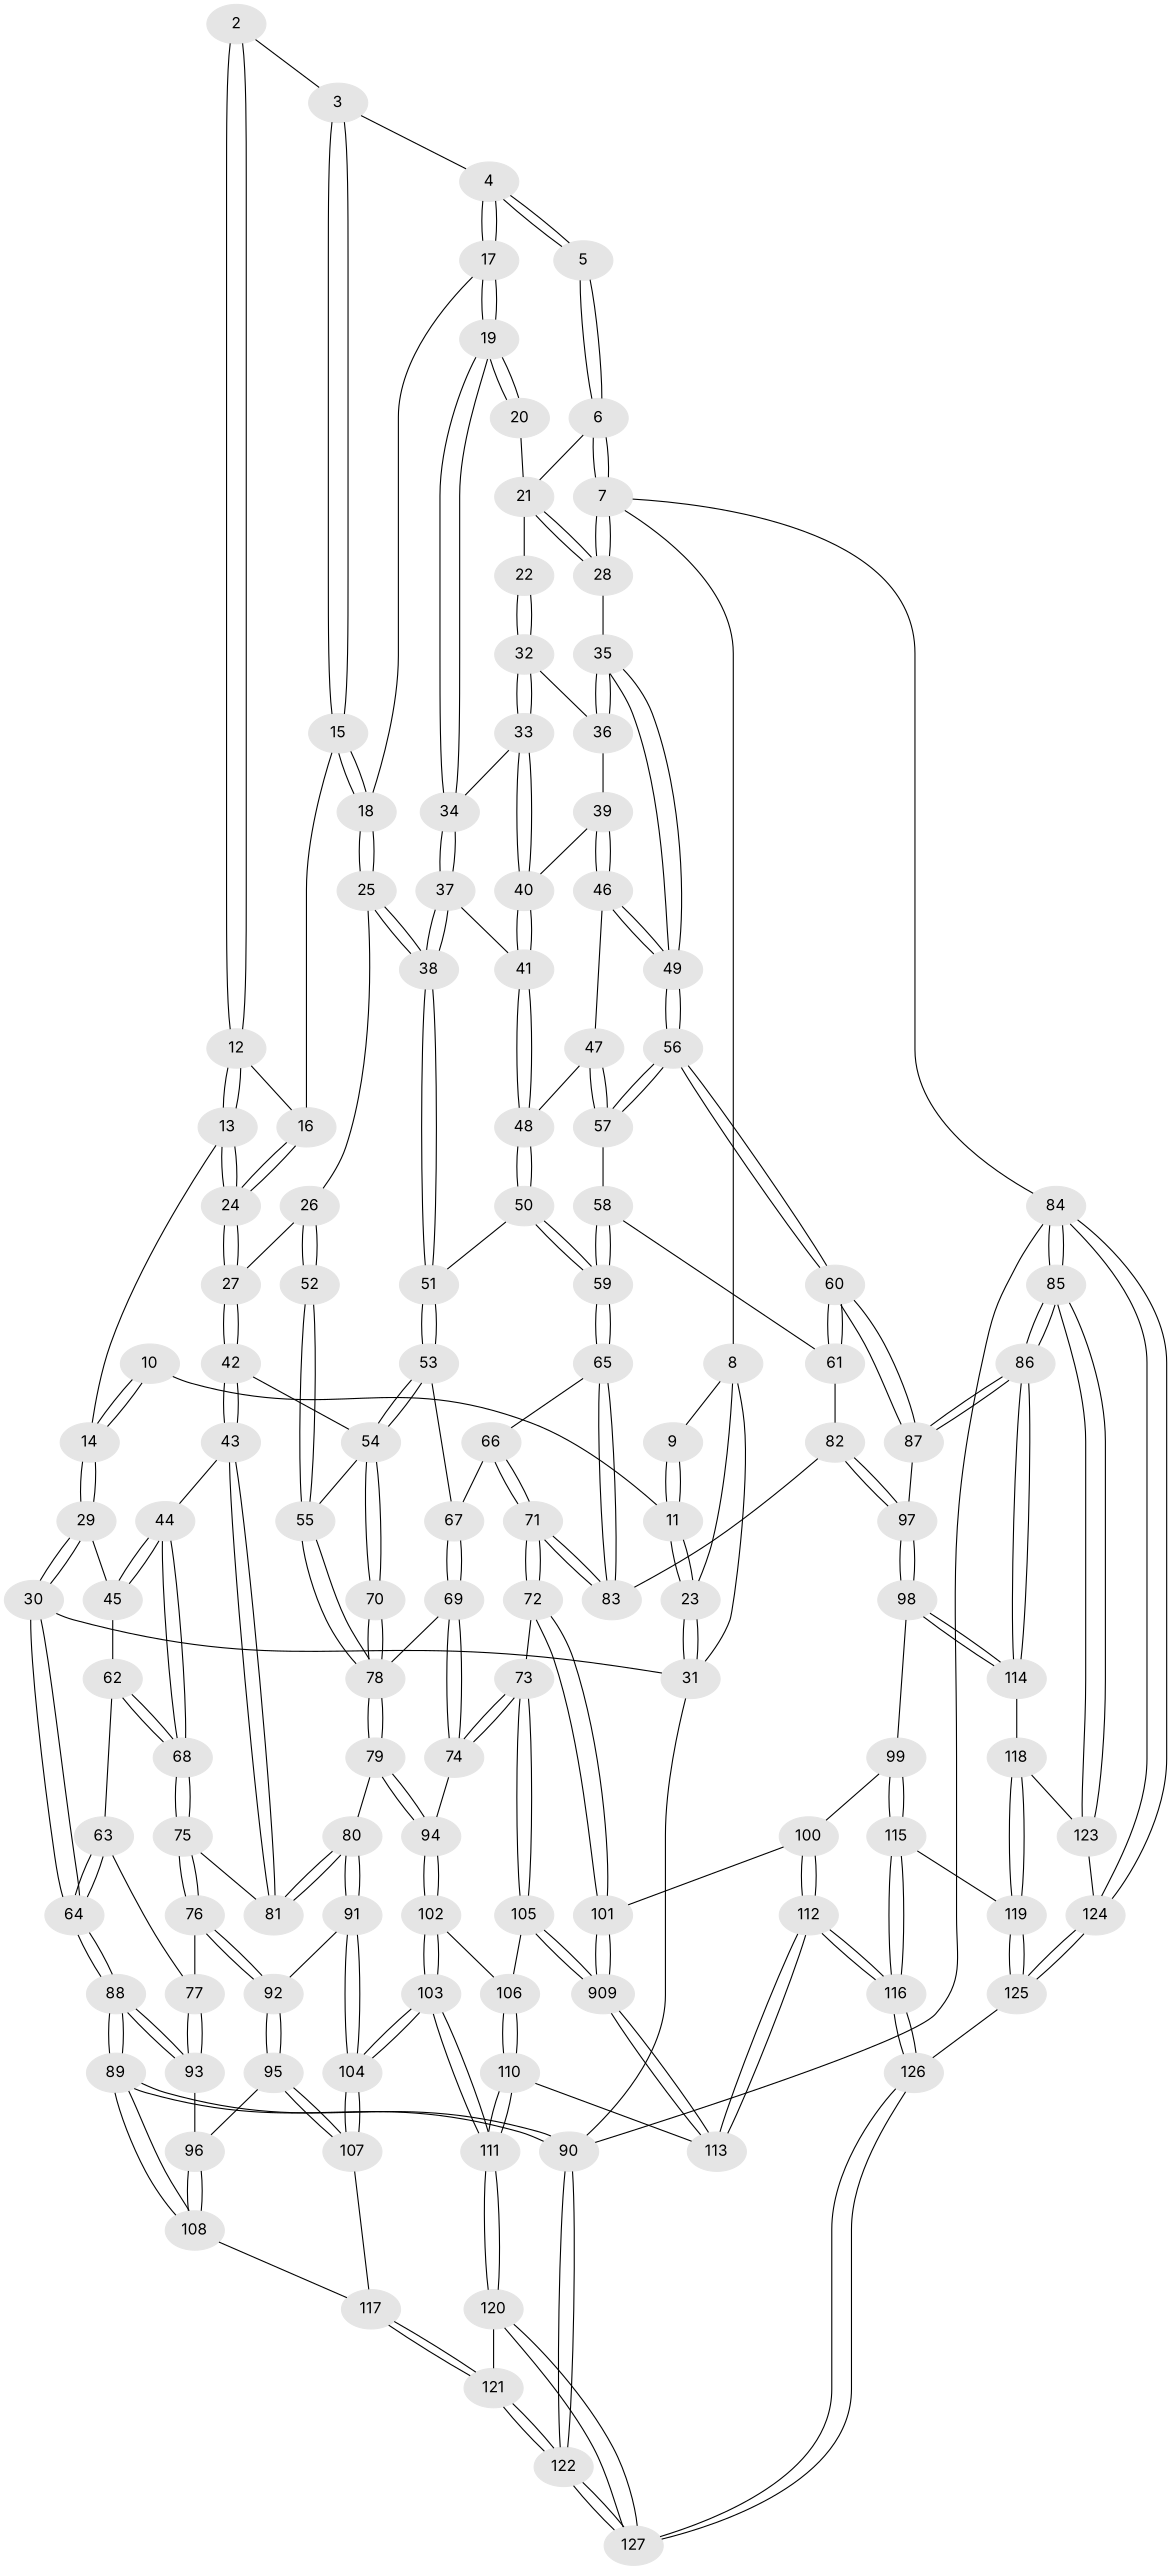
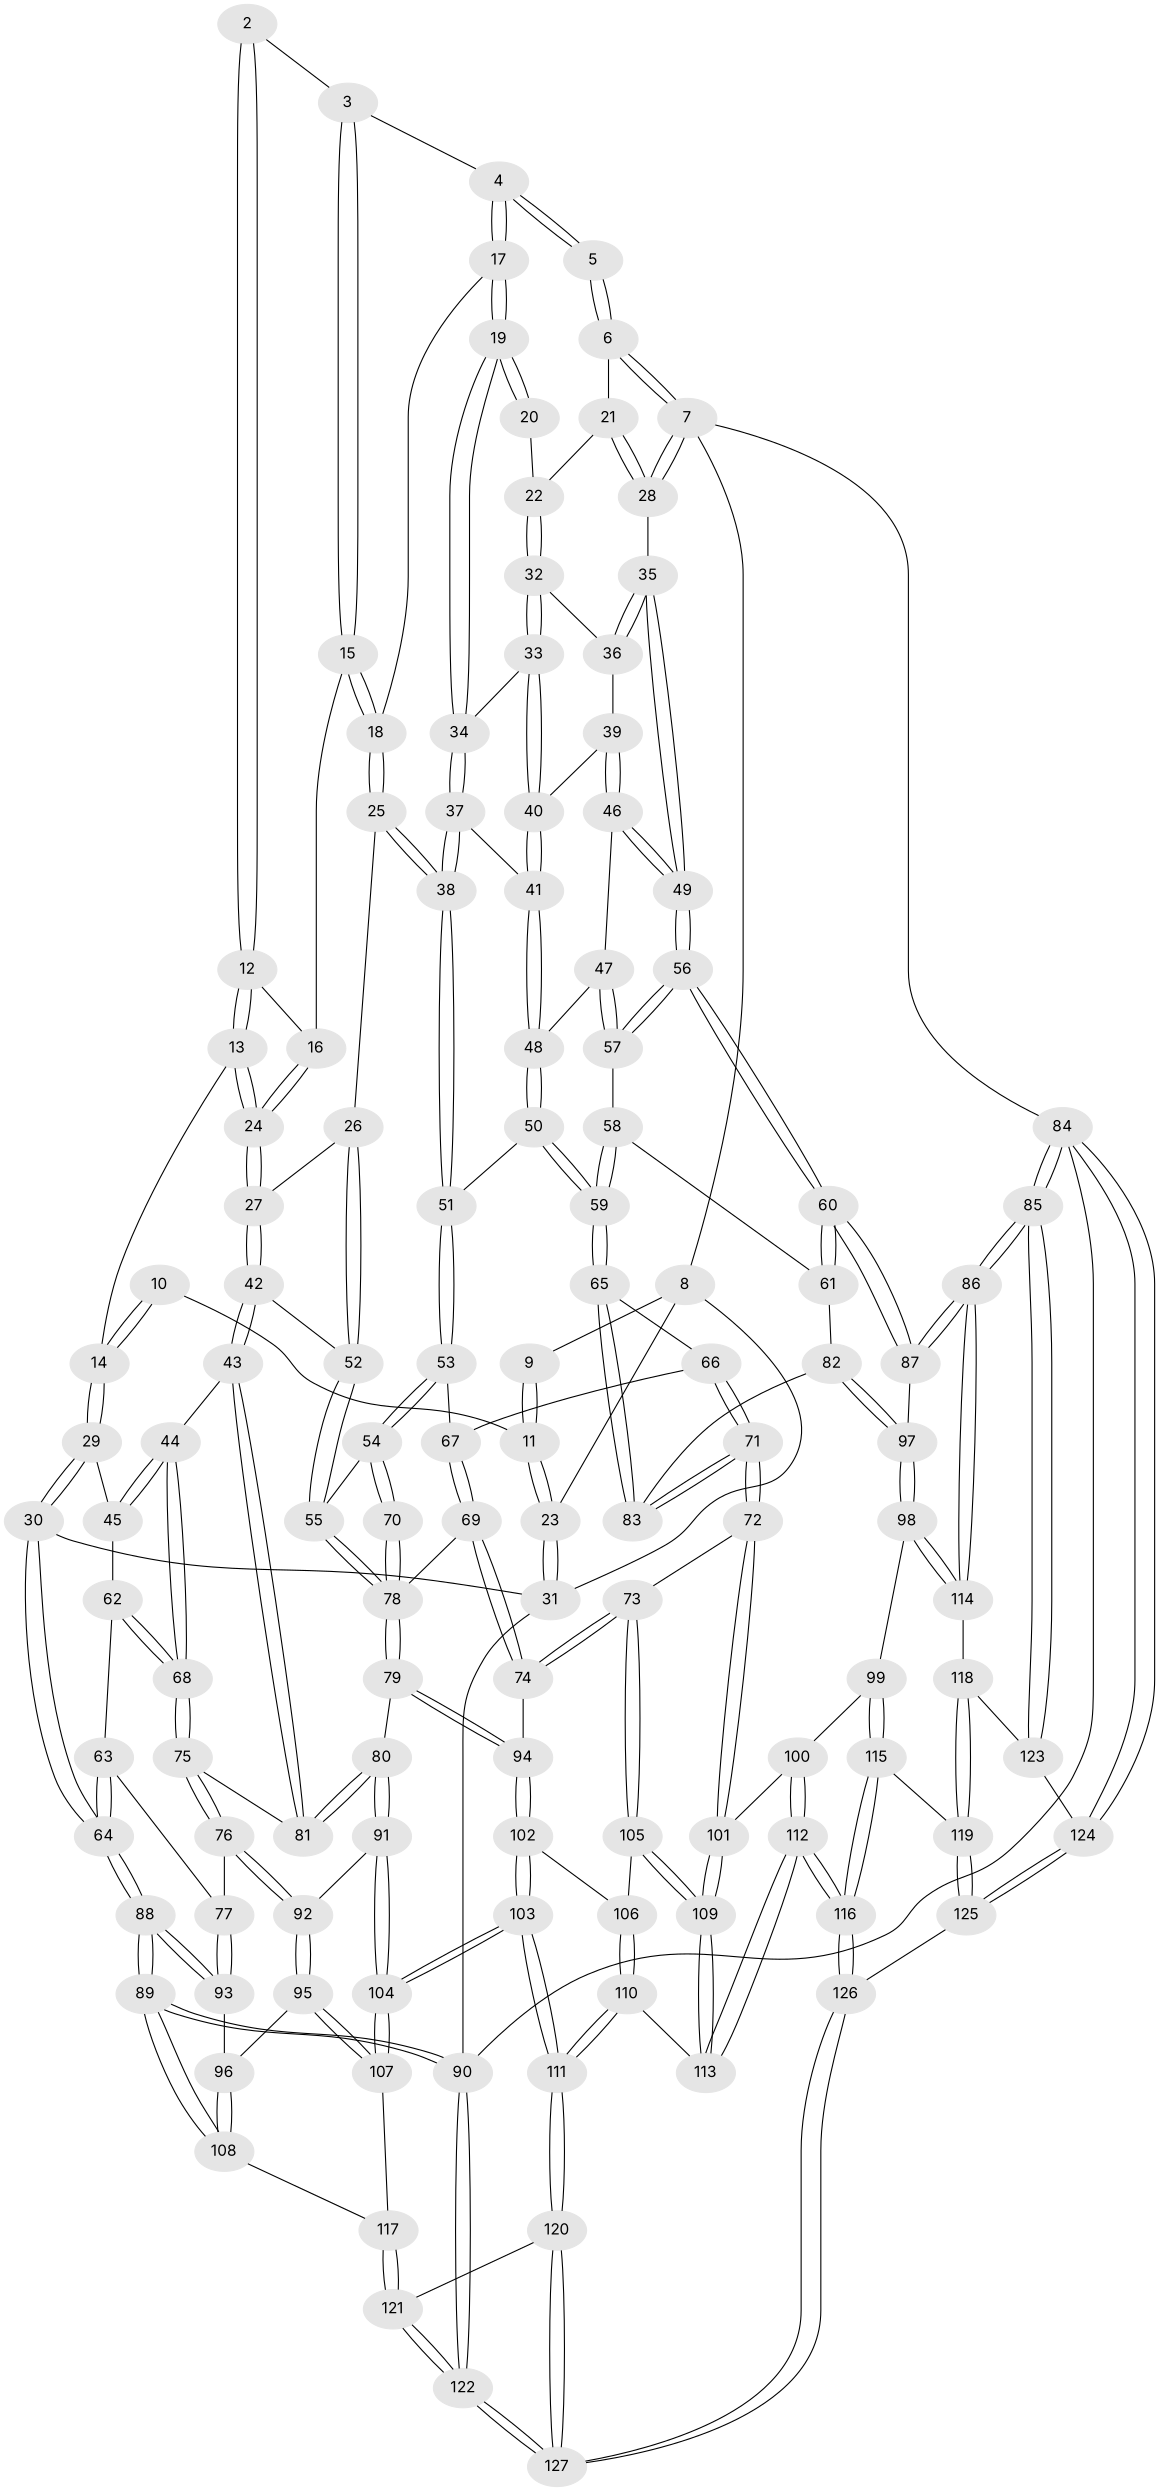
edge "20" -- "21": now "20" -- "22"
edge "42" -- "54": now "42" -- "52"
node "909": label "909" -> "109"
